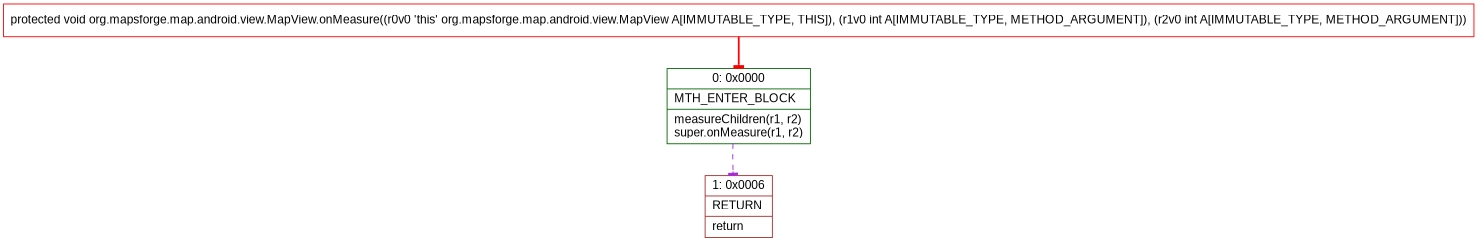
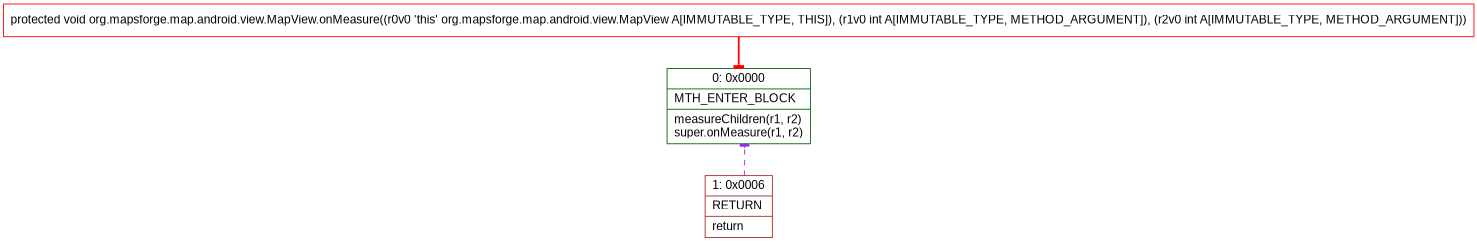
edge "0: 0x0000" -> "1: 0x0006": reversed
